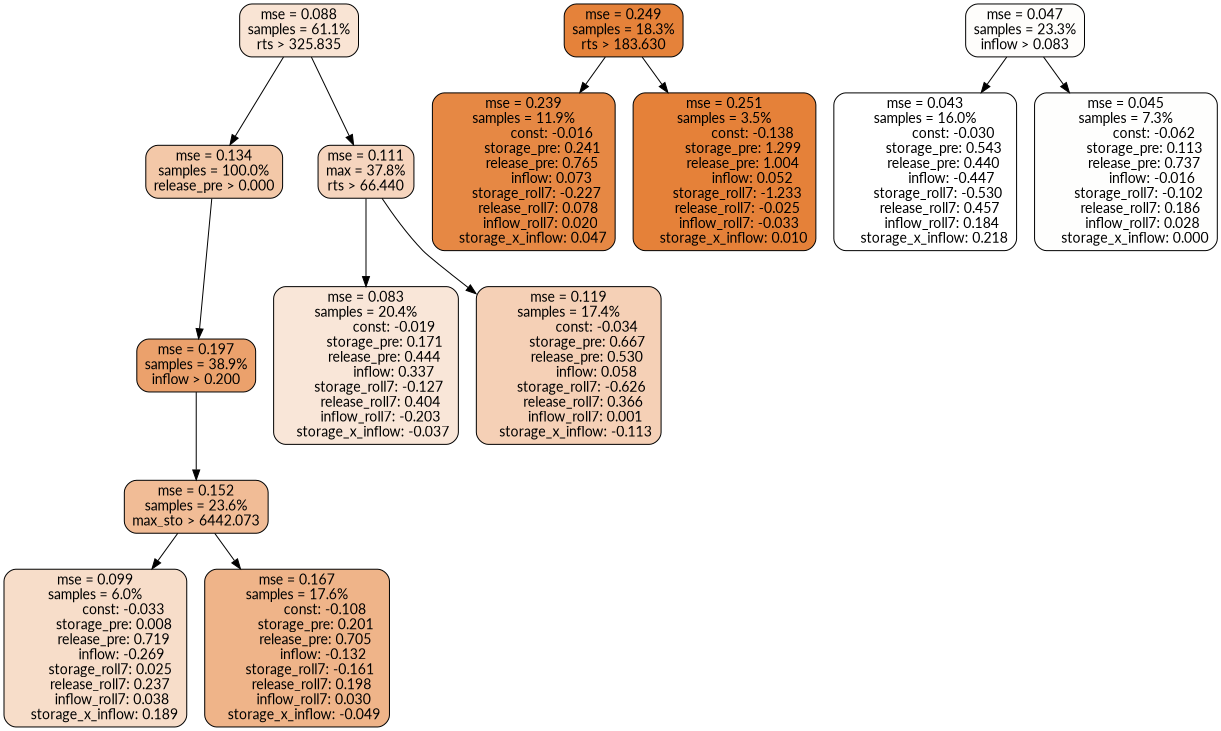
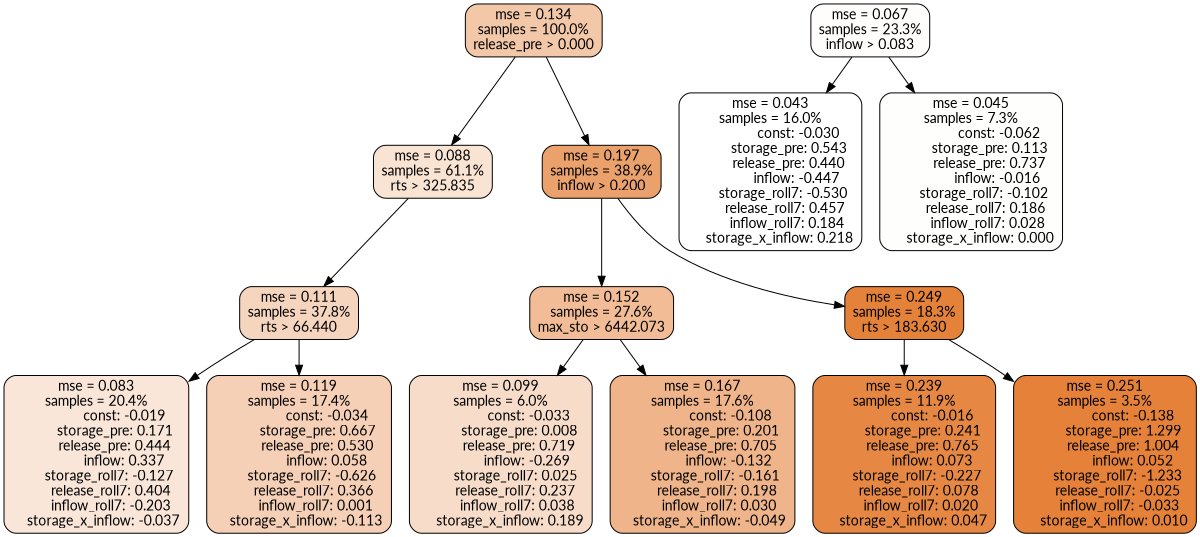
node "mse = 0.047 samples = 23.3% inflow > 0.083": label "mse = 0.047 samples = 23.3% inflow > 0.083" -> "mse = 0.067 samples = 23.3% inflow > 0.083"
edge "mse = 0.088 samples = 61.1% rts > 325.835" -> "mse = 0.134 samples = 100.0% release_pre > 0.000": reversed
node "mse = 0.111 max = 37.8% rts > 66.440": label "mse = 0.111 max = 37.8% rts > 66.440" -> "mse = 0.111 samples = 37.8% rts > 66.440"
edge "mse = 0.197 samples = 38.9% inflow > 0.200" -> "mse = 0.249 samples = 18.3% rts > 183.630": added
node "mse = 0.152 samples = 23.6% max_sto > 6442.073": label "mse = 0.152 samples = 23.6% max_sto > 6442.073" -> "mse = 0.152 samples = 27.6% max_sto > 6442.073"
